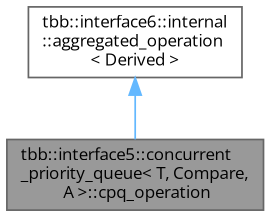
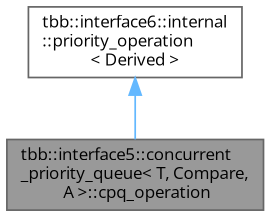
node "tbb::interface6::internal ::aggregated_operation < Derived >": label "tbb::interface6::internal ::aggregated_operation < Derived >" -> "tbb::interface6::internal ::priority_operation < Derived >"
